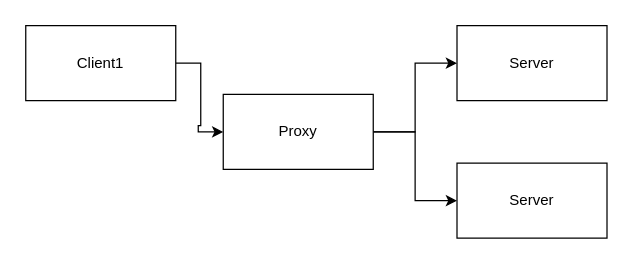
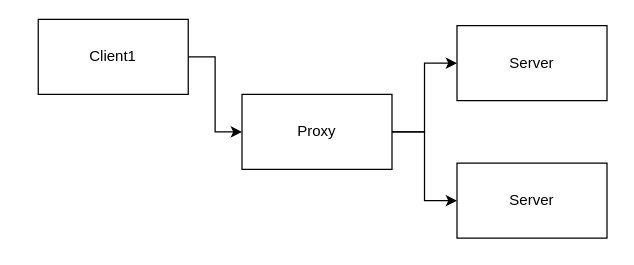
node "Client1": moved (101, 63) -> (113, 57)
node "Proxy": moved (298, 132) -> (317, 132)
